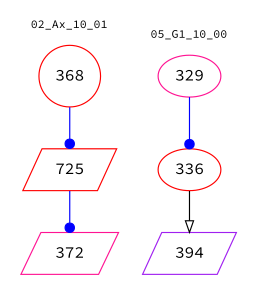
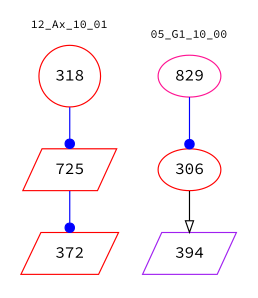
cluster "02_Ax_10_01": label "02_Ax_10_01" -> "12_Ax_10_01"
node "368": label "368" -> "318"
node "329": label "329" -> "829"
node "336": label "336" -> "306"
node "372": color deeppink -> red
